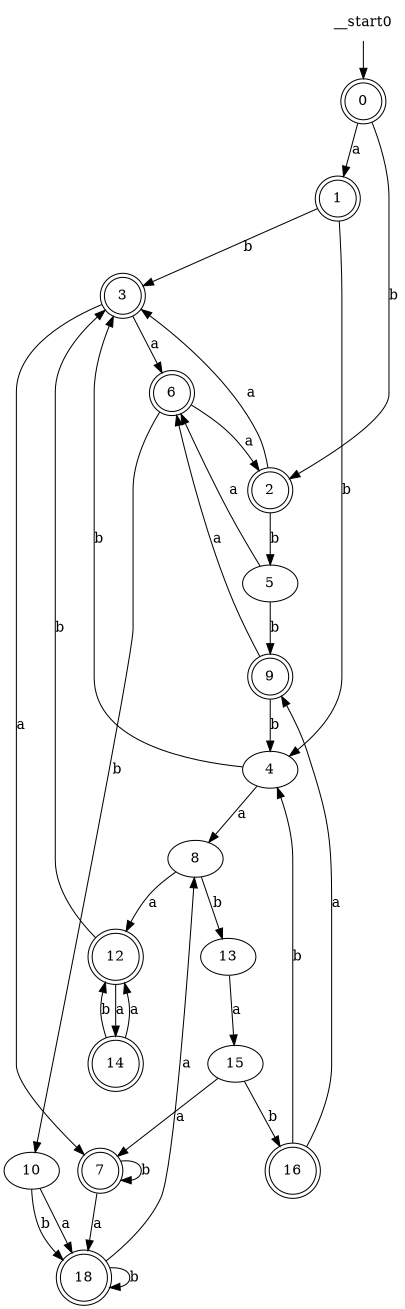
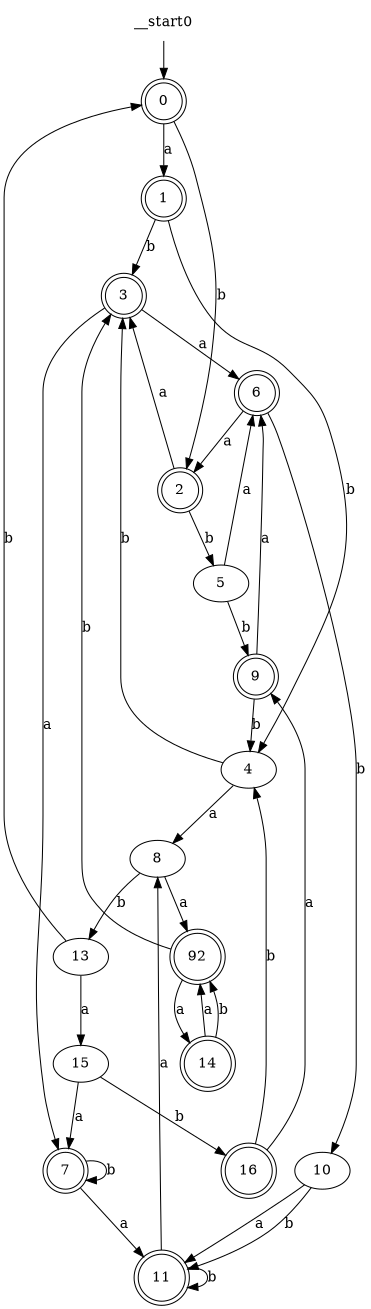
edge "13" -> "0": added, label "b"
node "12": label "12" -> "92"
node "18": label "18" -> "11"
